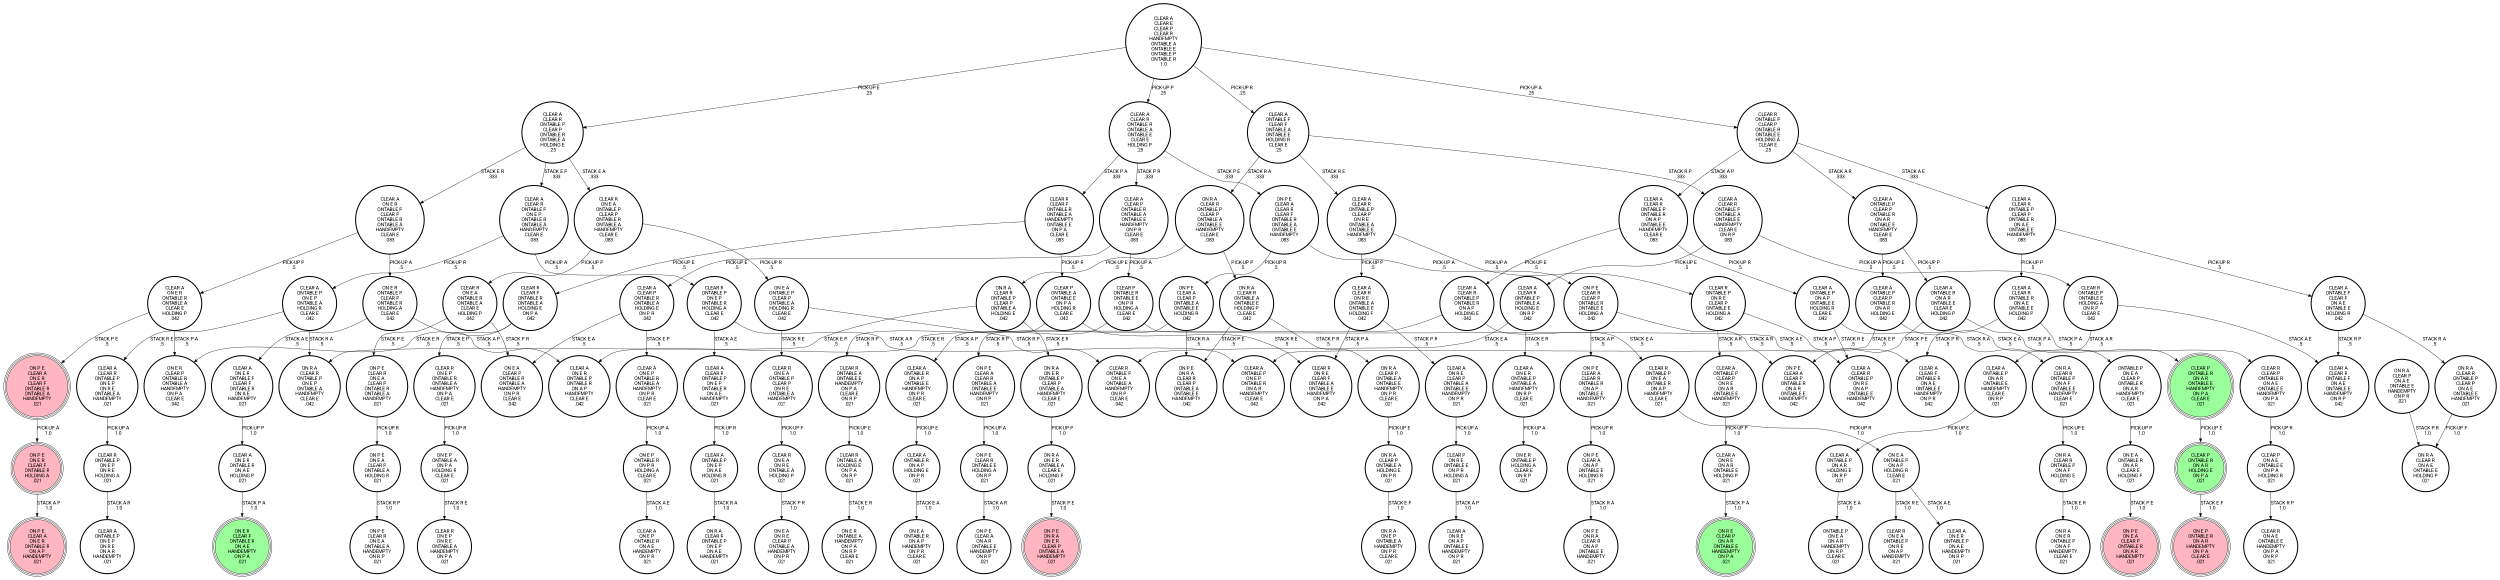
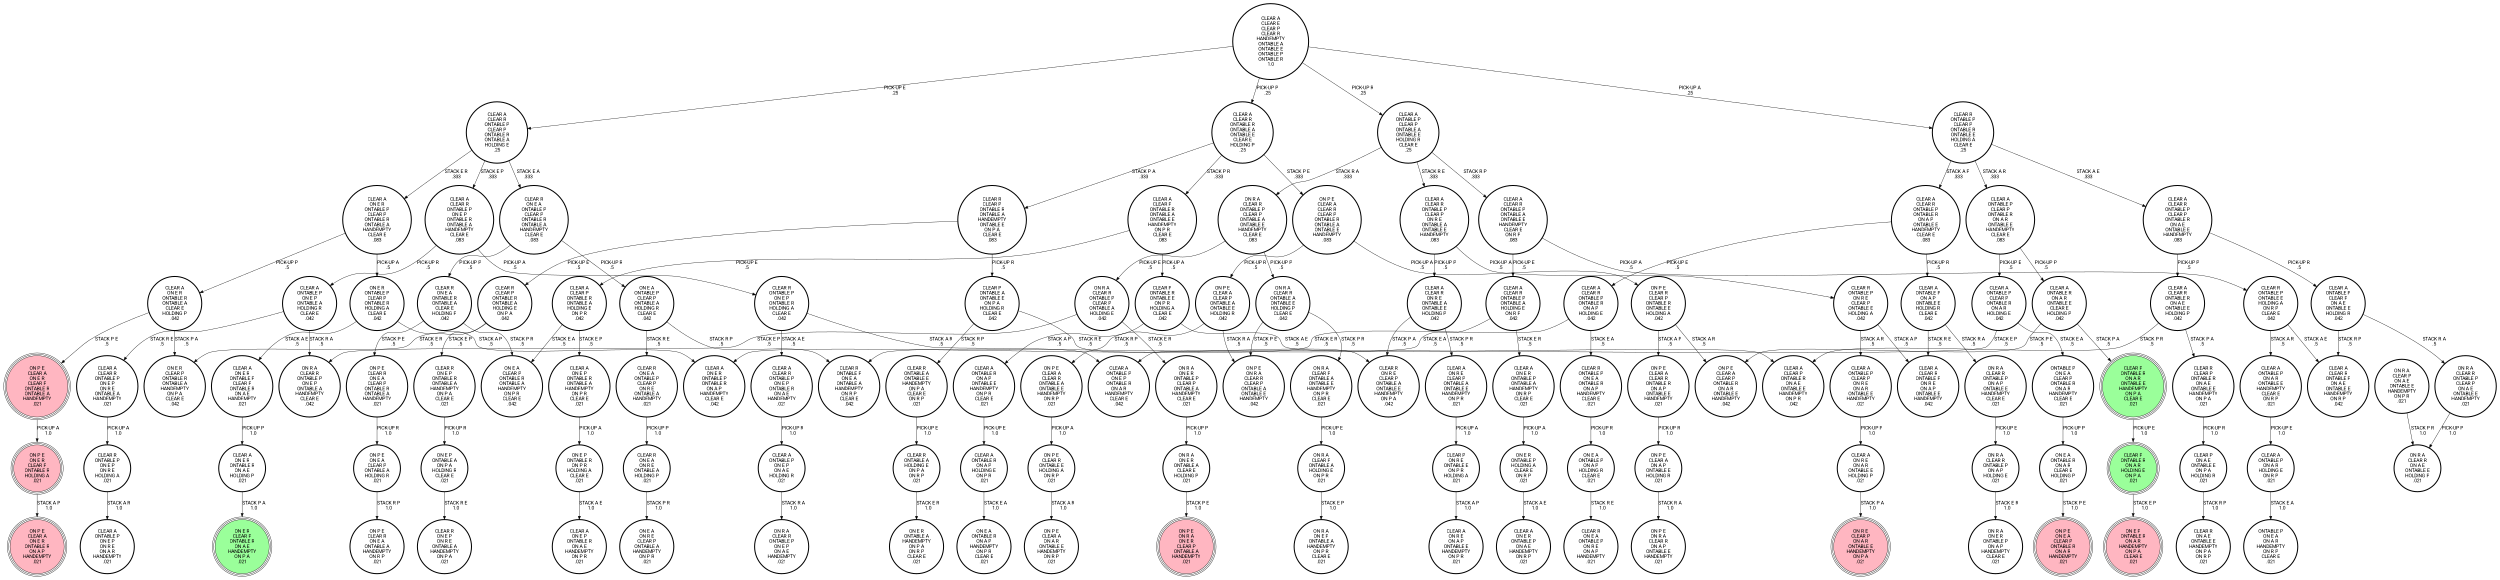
edge "ON E A ONTABLE P ON A P HOLDING R CLEAR E .021" -> "CLEAR A ON E R ONTABLE P ON A E HANDEMPTY ON R P .021": now "ON E R ONTABLE P HOLDING A CLEAR E ON R P .021" -> "CLEAR A ON E R ONTABLE P ON A E HANDEMPTY ON R P .021"
node "ON R E CLEAR P ON A R ONTABLE E HANDEMPTY ON P A .021": fillcolor palegreen1 -> lightpink
